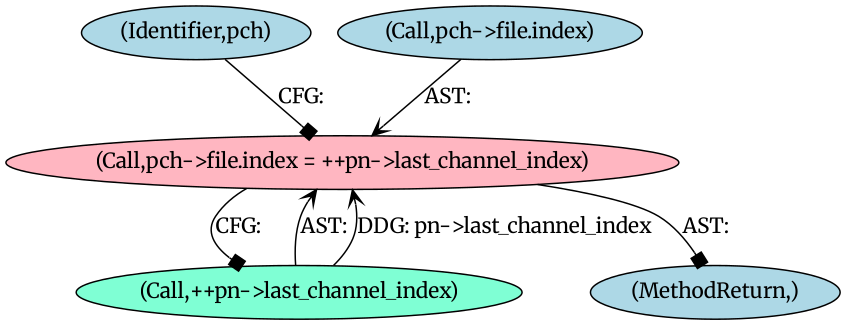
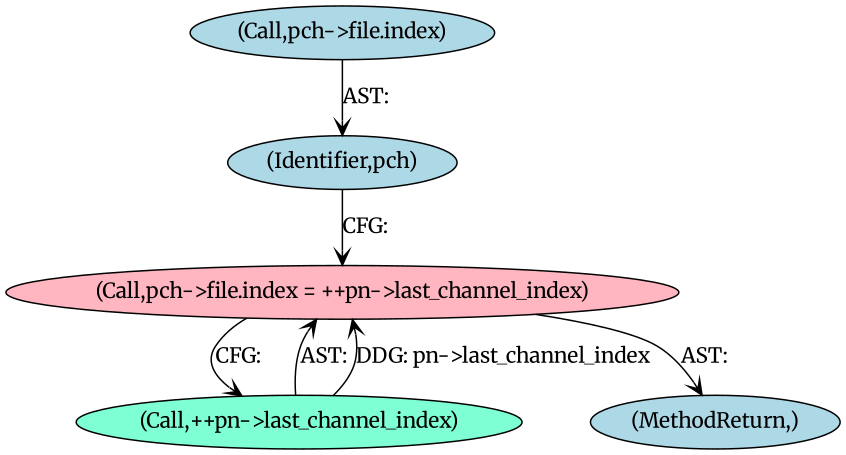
edge "(Identifier,pch)" -> "(Call,pch->file.index = ++pn->last_channel_index)": arrowhead box -> vee
edge "(Call,pch->file.index)" -> "(Call,pch->file.index = ++pn->last_channel_index)": now "(Call,pch->file.index)" -> "(Identifier,pch)"
edge "(Call,pch->file.index = ++pn->last_channel_index)" -> "(MethodReturn,)": arrowhead box -> vee
edge "(Call,pch->file.index = ++pn->last_channel_index)" -> "(Call,++pn->last_channel_index)": arrowhead box -> vee
